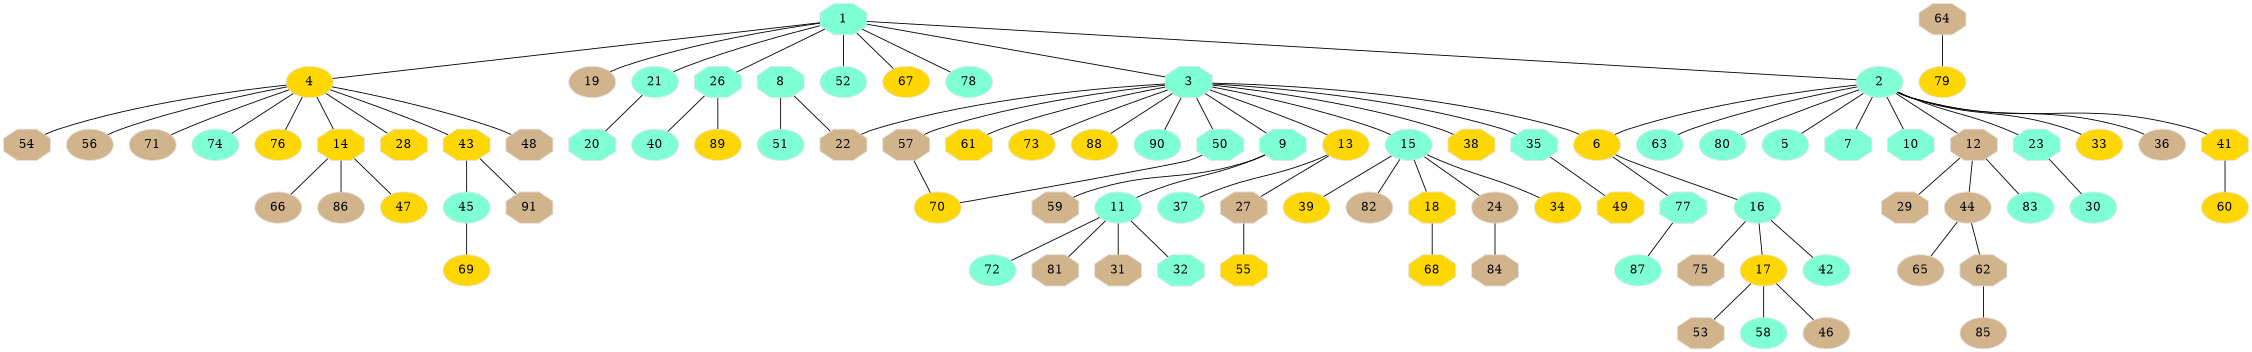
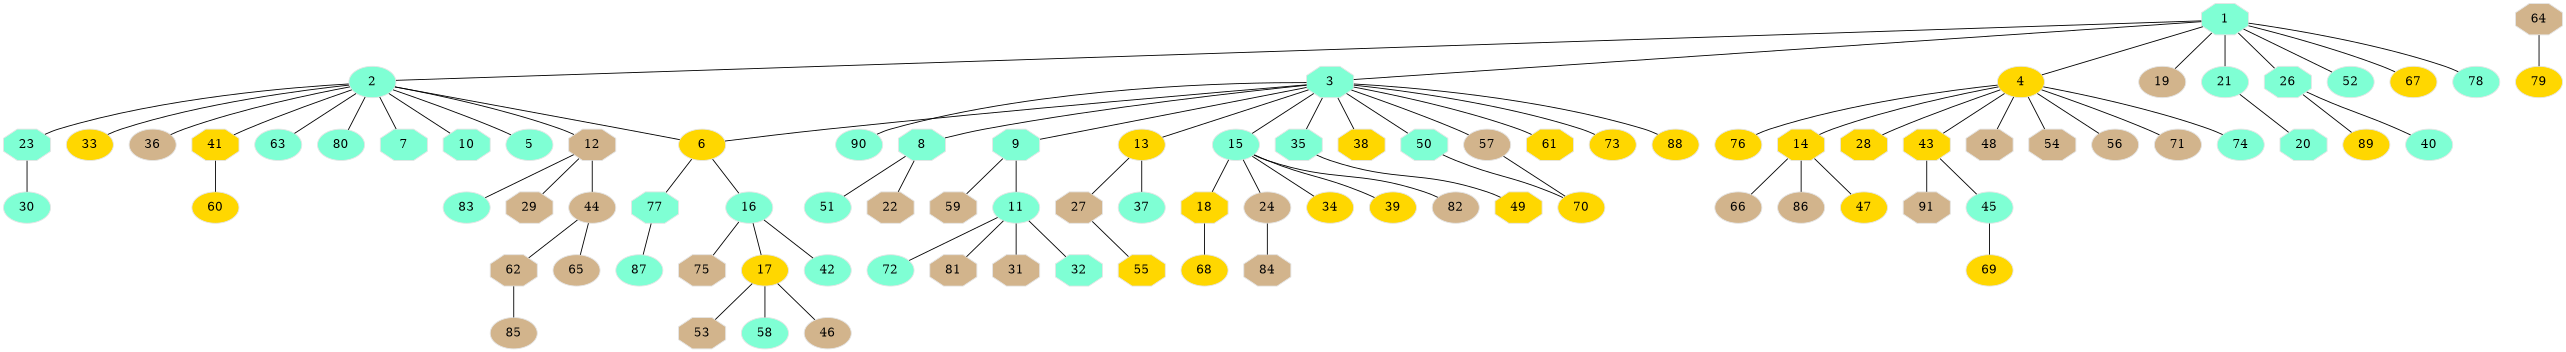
edge "3" -- "22": now "3" -- "8"
node "57": shape octagon -> ellipse
node "68": shape octagon -> ellipse
